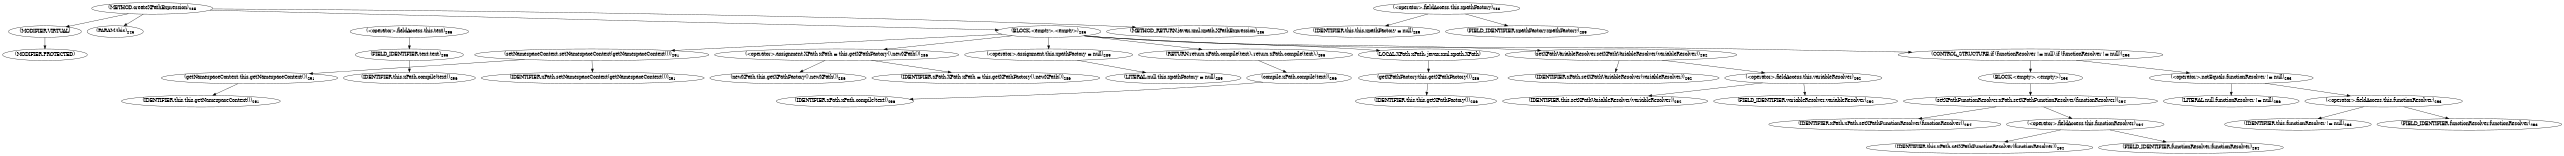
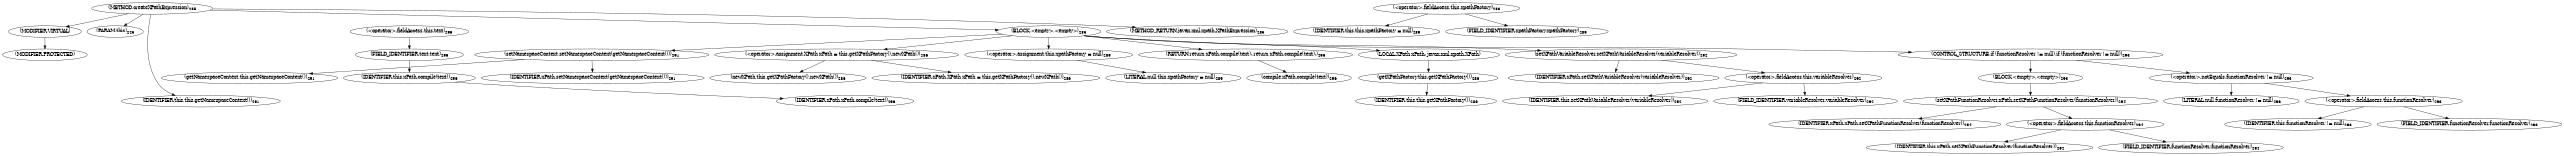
edge "(getNamespaceContext,this.getNamespaceContext())" -> "(IDENTIFIER,this,this.getNamespaceContext())": now "(METHOD,createXPathExpression)" -> "(IDENTIFIER,this,this.getNamespaceContext())"
edge "(compile,xPath.compile(text))" -> "(IDENTIFIER,xPath,xPath.compile(text))": now "(IDENTIFIER,this,xPath.compile(text))" -> "(IDENTIFIER,xPath,xPath.compile(text))"
